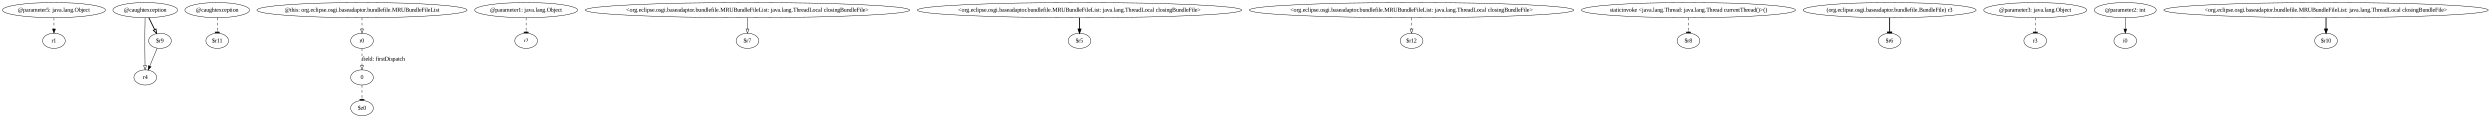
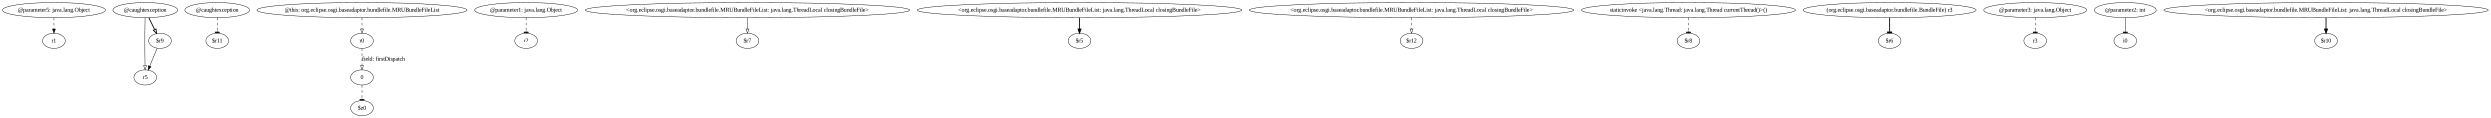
edge "@parameter2: int" -> "i0": arrowhead normal -> tee
node "r4": label "r4" -> "r5"
